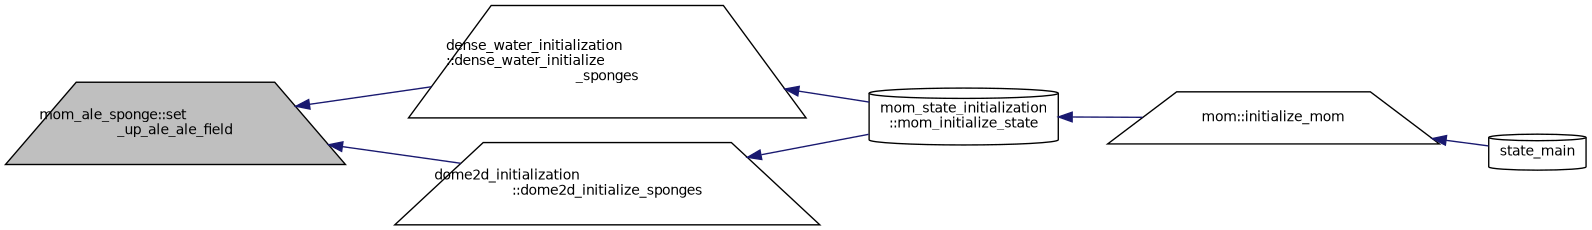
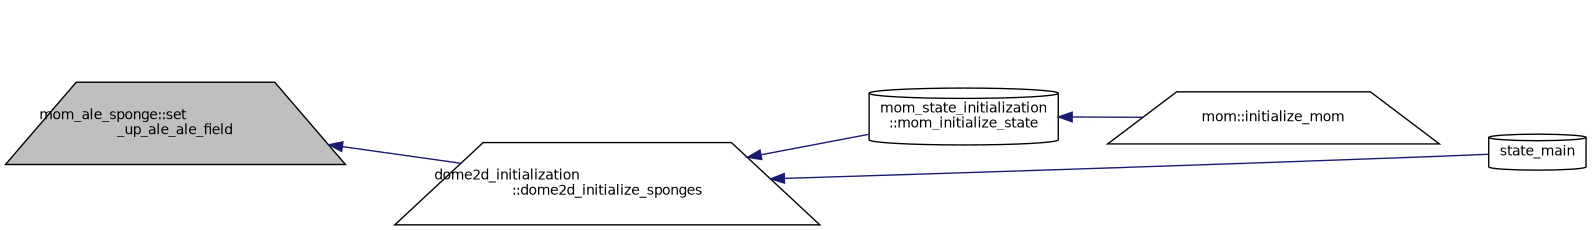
node "dense_water_initialization ::dense_water_initialize _sponges": removed
edge "state_main" -> "mom::initialize_mom": now "state_main" -> "dome2d_initialization ::dome2d_initialize_sponges"
